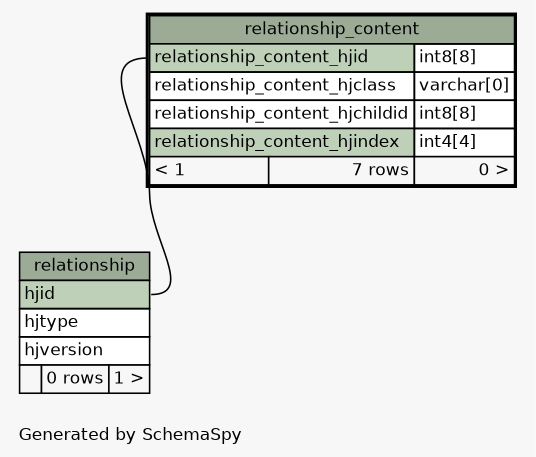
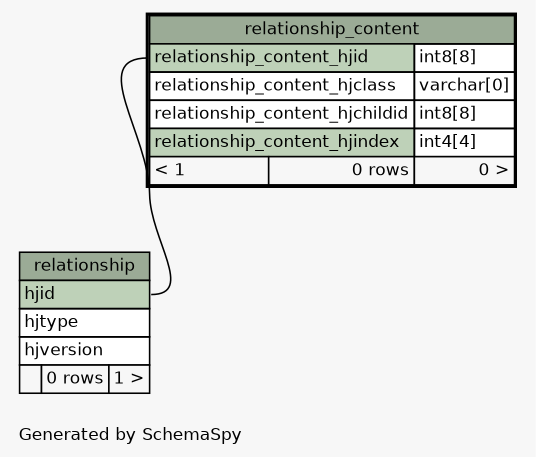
node "relationship_content": text "7 rows" -> "0 rows"
